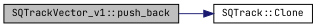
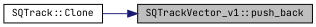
edge "SQTrackVector_v1::push_back" -> "SQTrack::Clone": reversed
